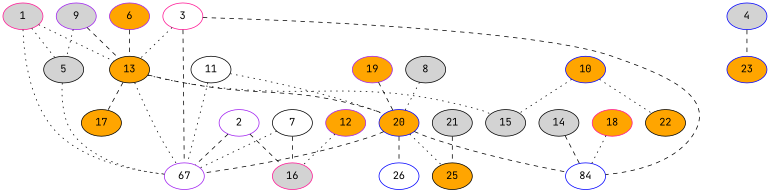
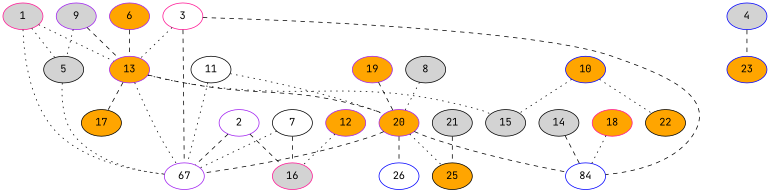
node "13": color black -> purple
node "20": color blue -> purple
